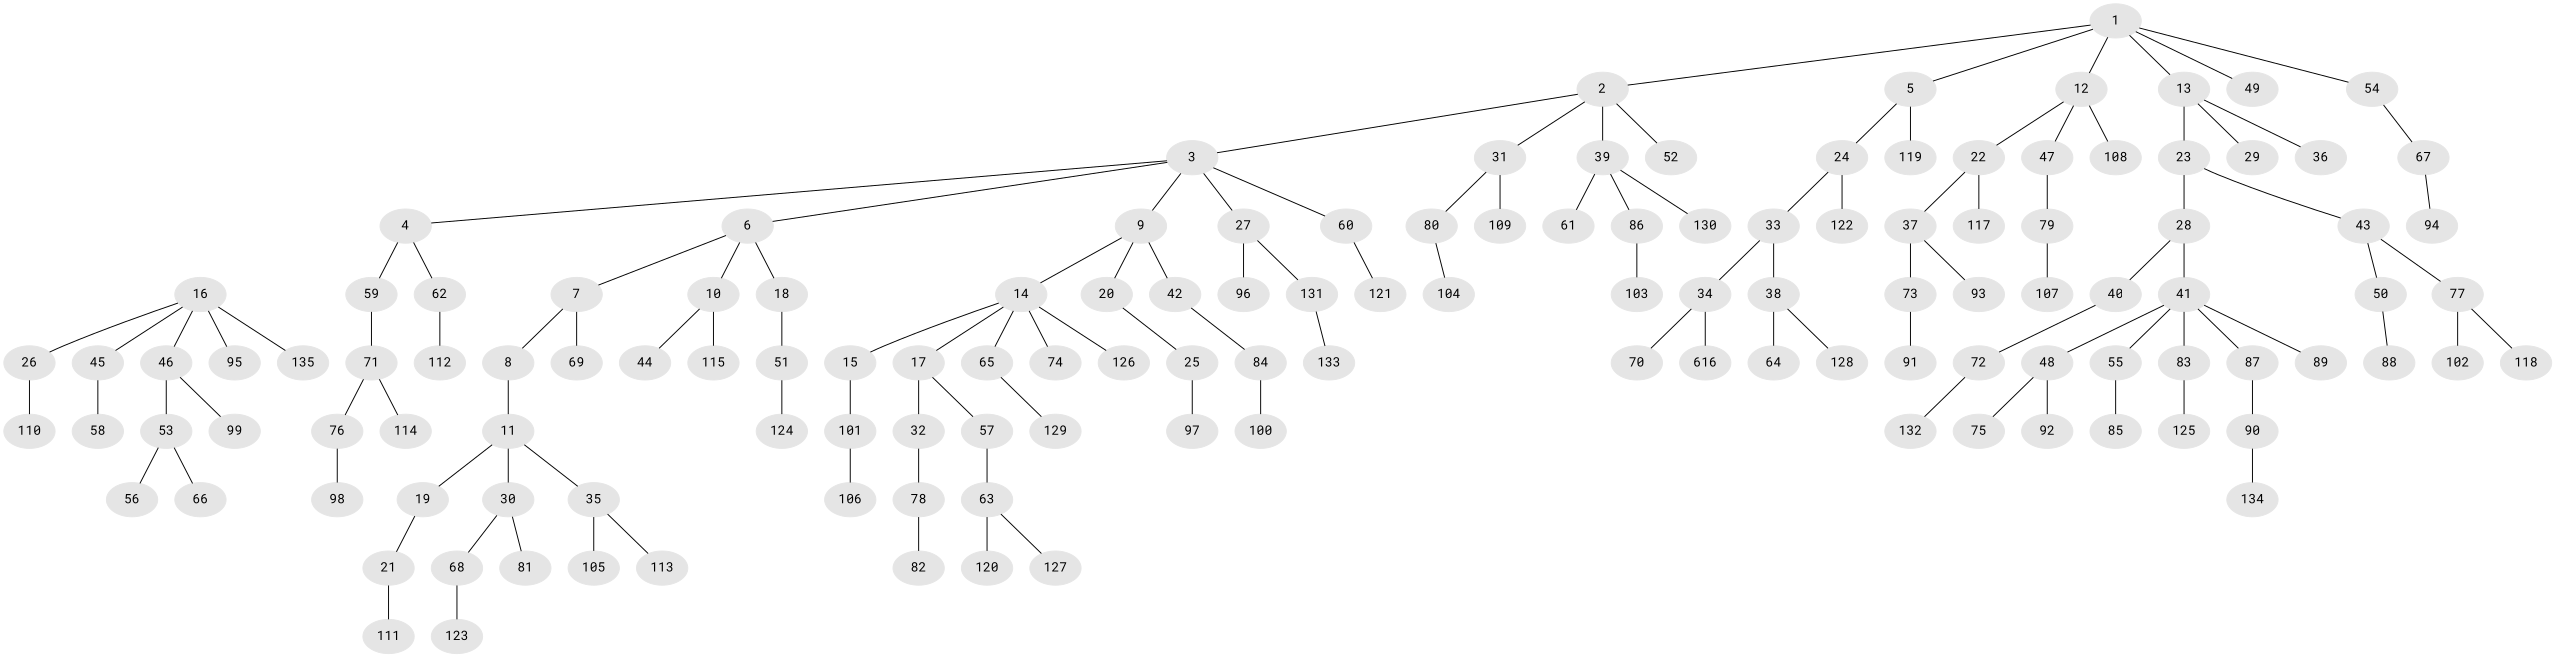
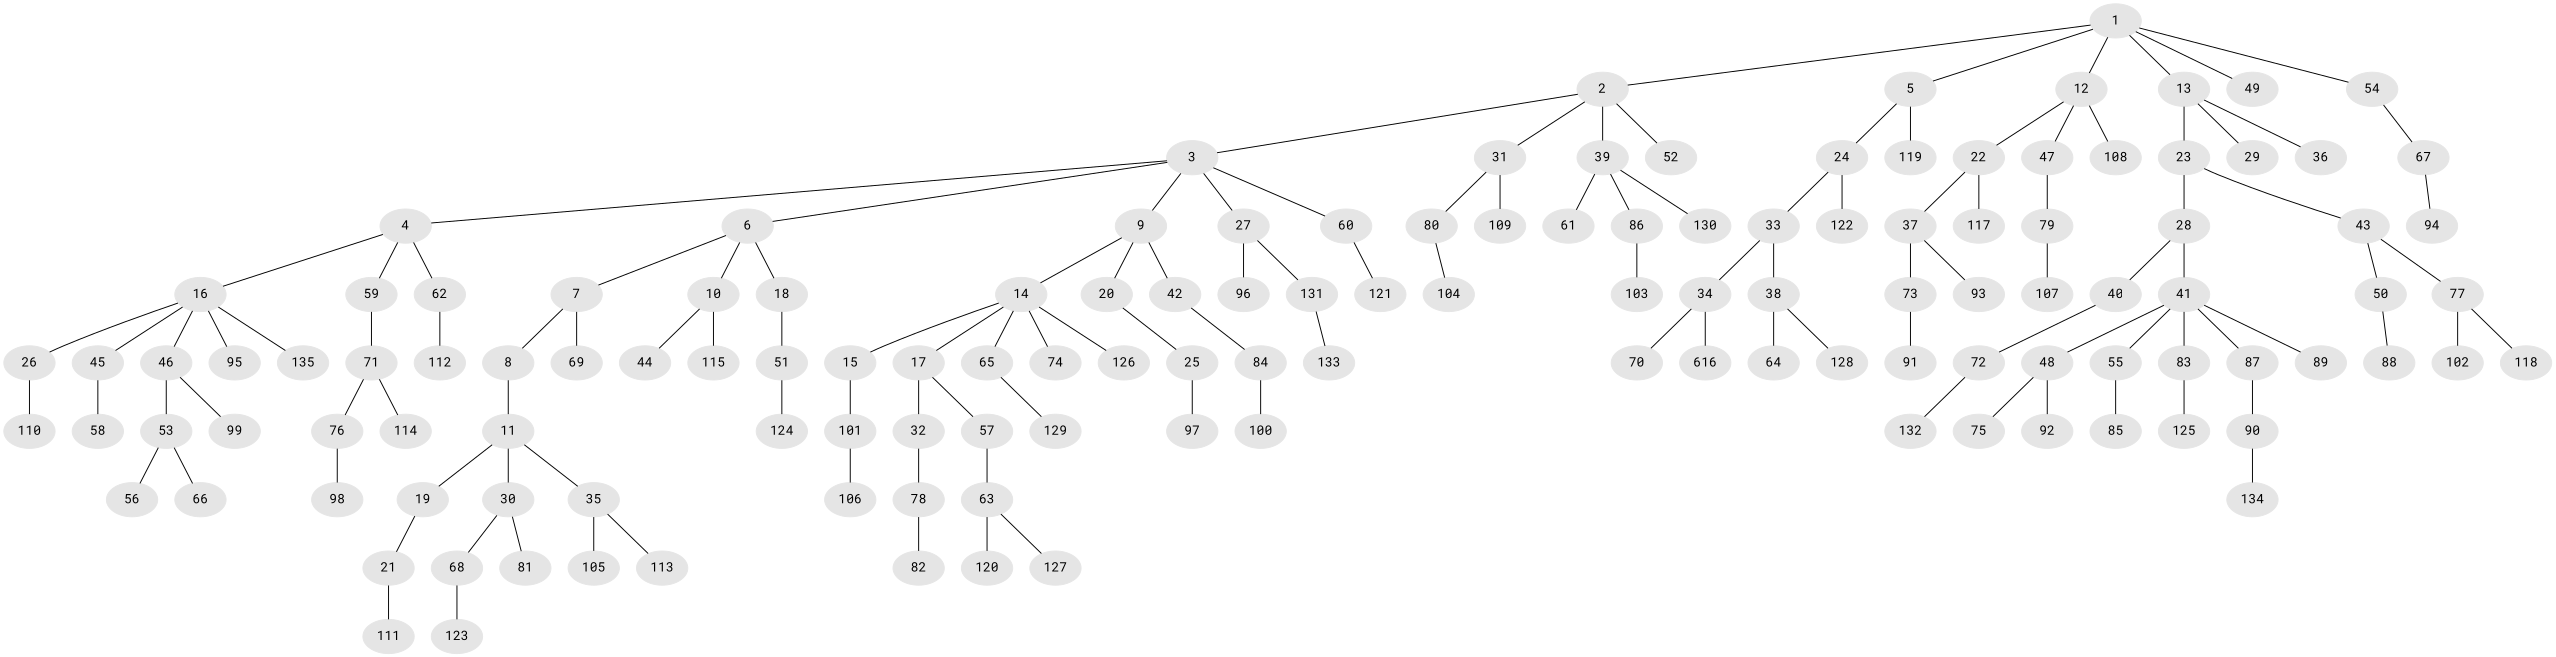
edge "4" -- "16": added
